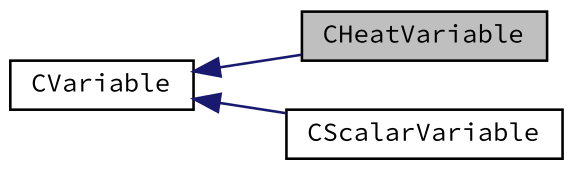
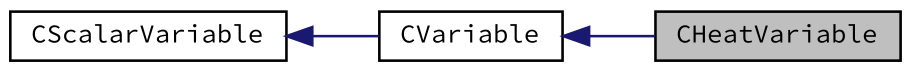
edge "CScalarVariable" -> "CVariable": reversed
